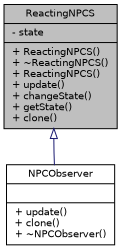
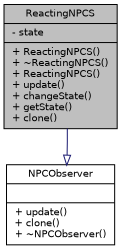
edge "NPCObserver" -> "ReactingNPCS": reversed
